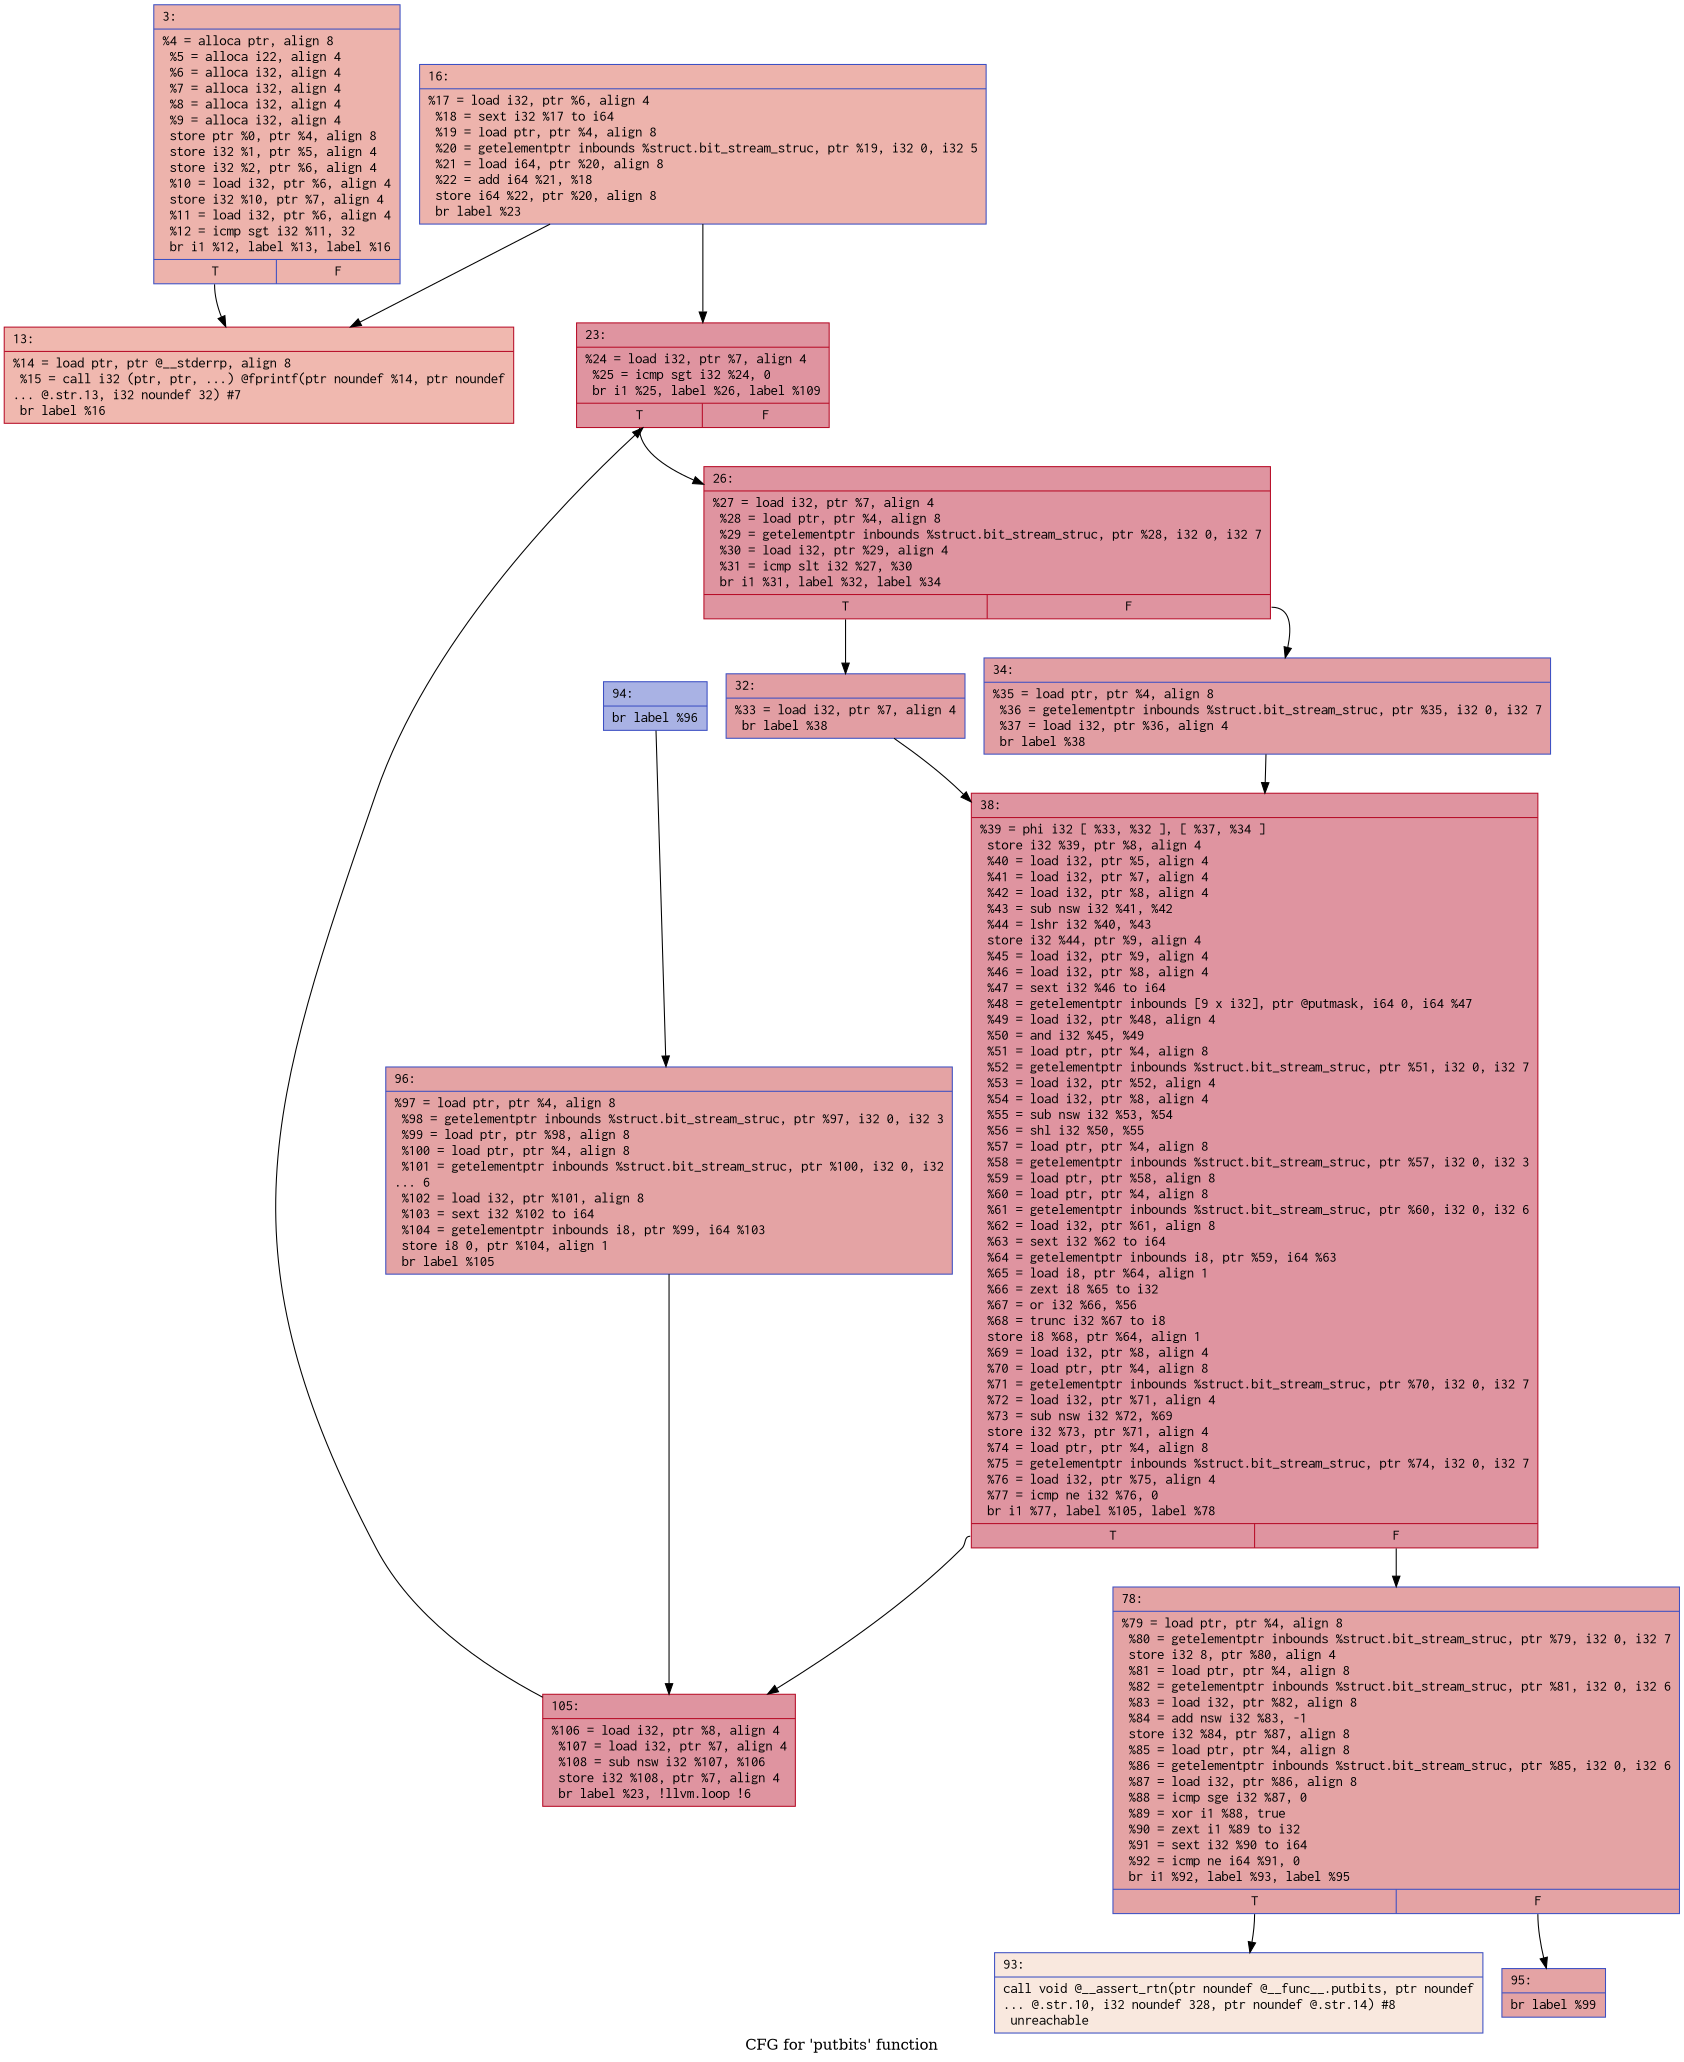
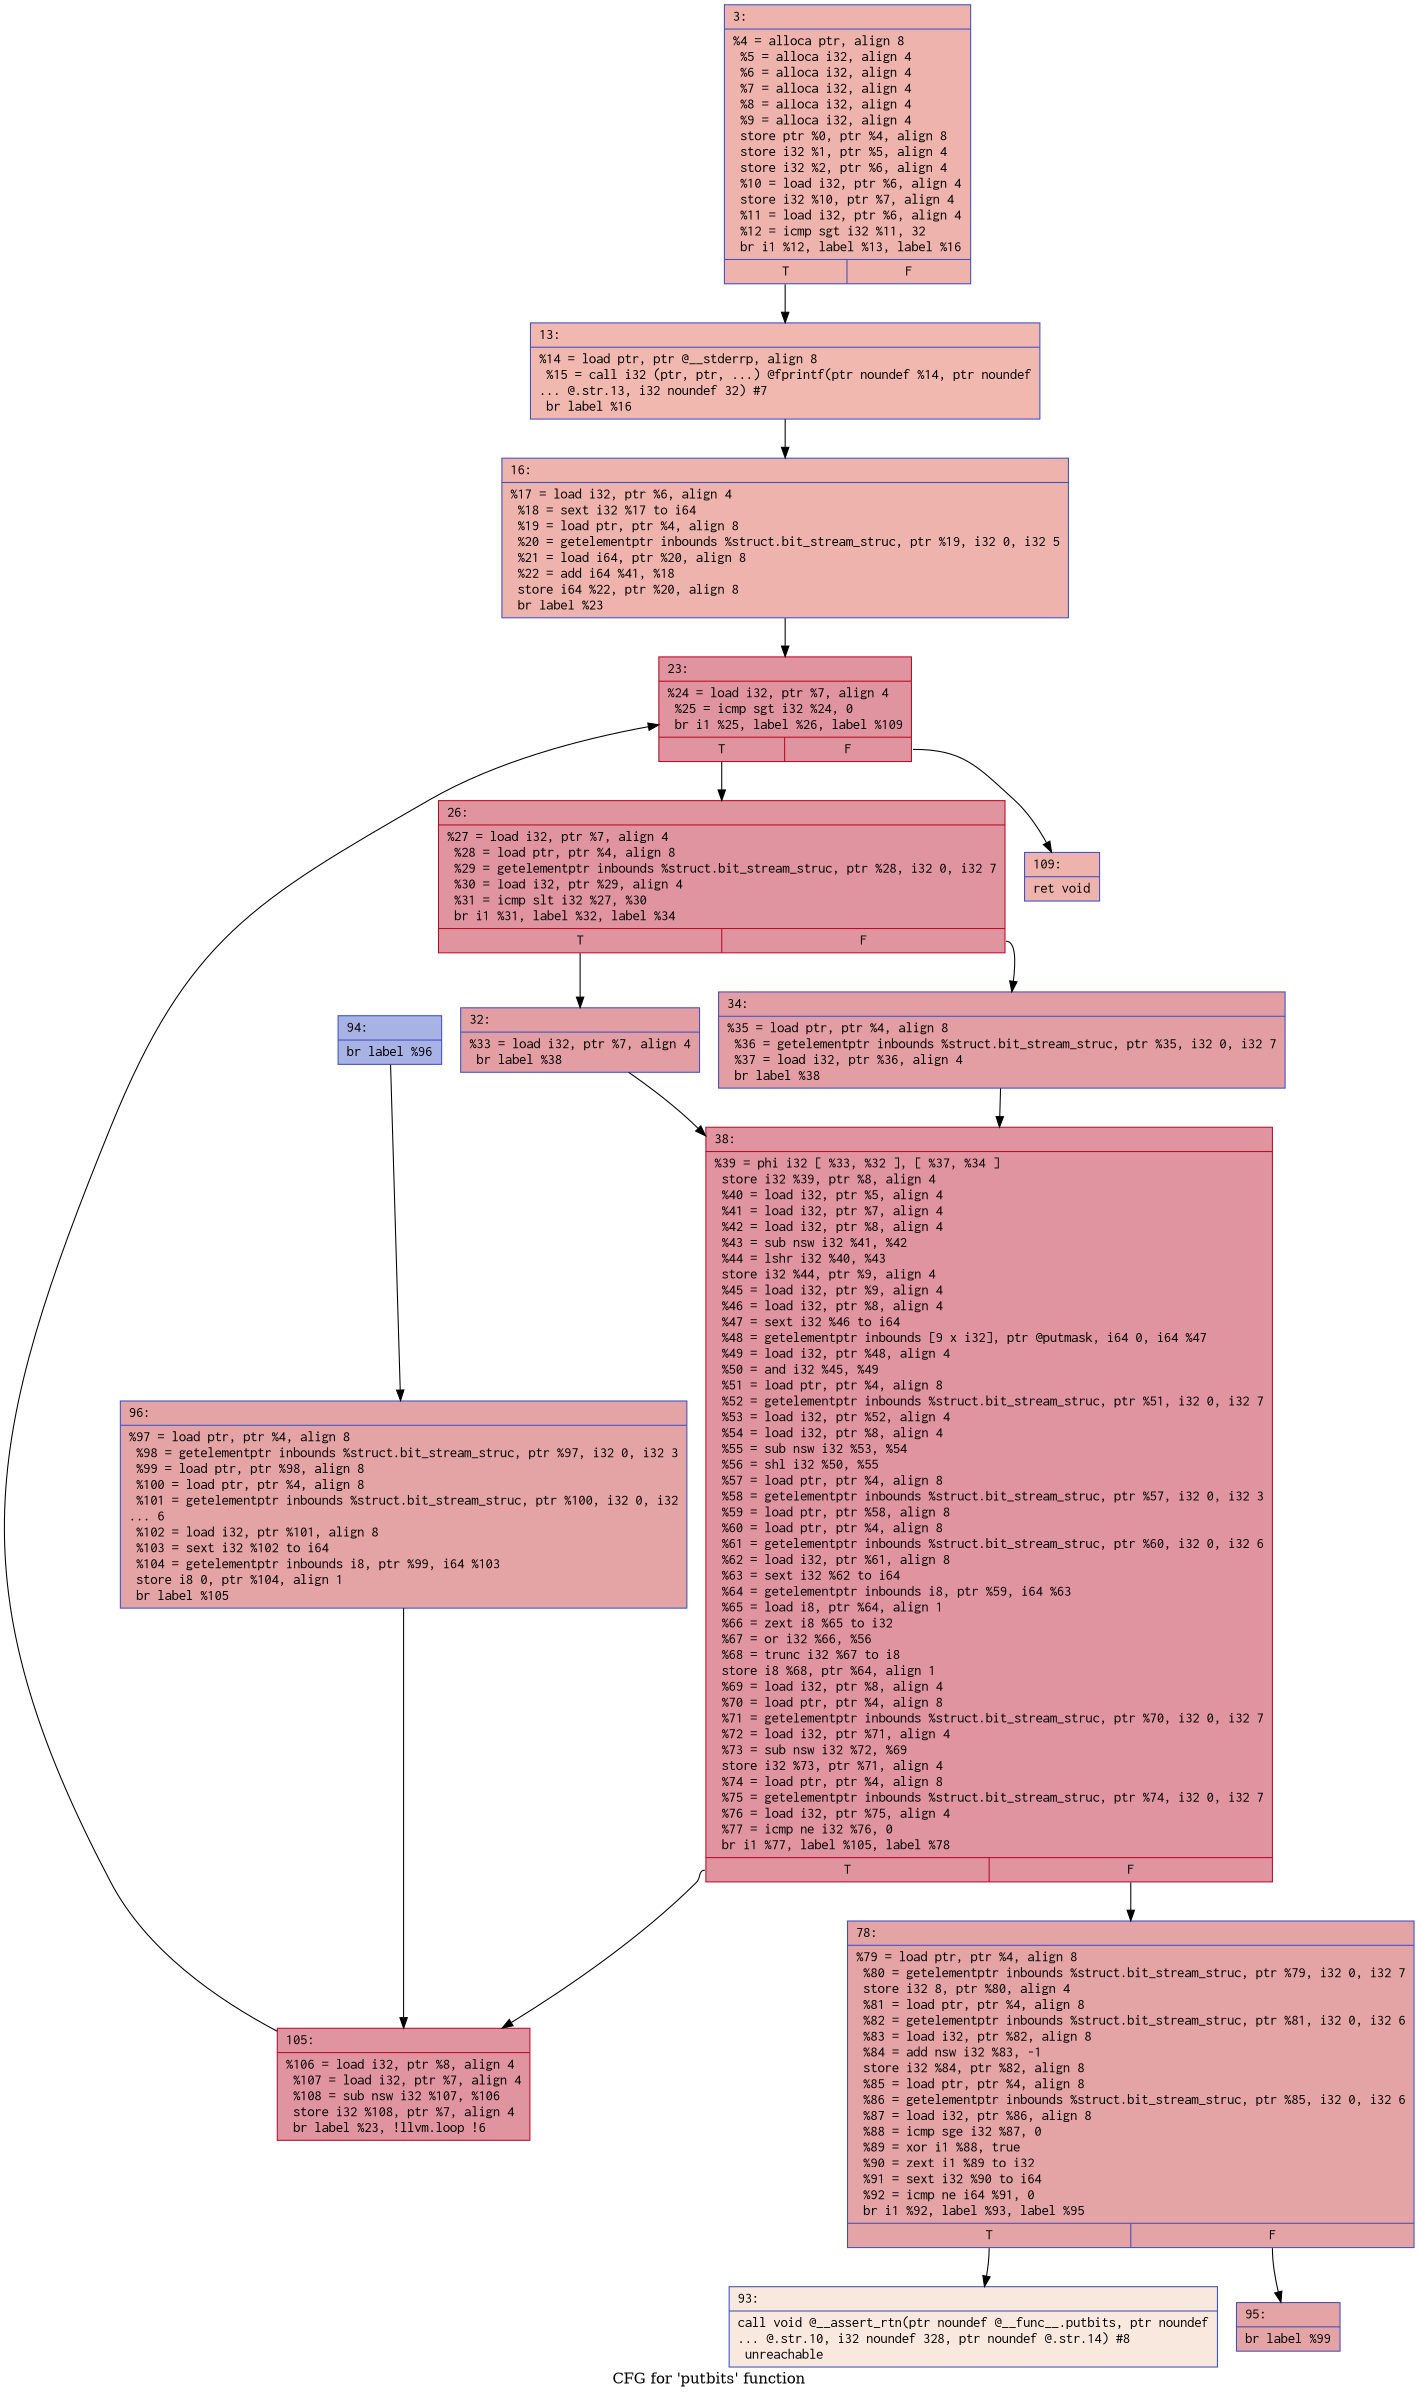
node "3:": text "%5 = alloca i22, align 4" -> "%5 = alloca i32, align 4"
node "16:": text "%22 = add i64 %21, %18" -> "%22 = add i64 %41, %18"
edge "16:" -> "13:": reversed
node "13:": color #b70d28ff -> #3d50c3ff
node "109:": added
node "78:": text "store i32 %84, ptr %87, align 8" -> "store i32 %84, ptr %82, align 8"
